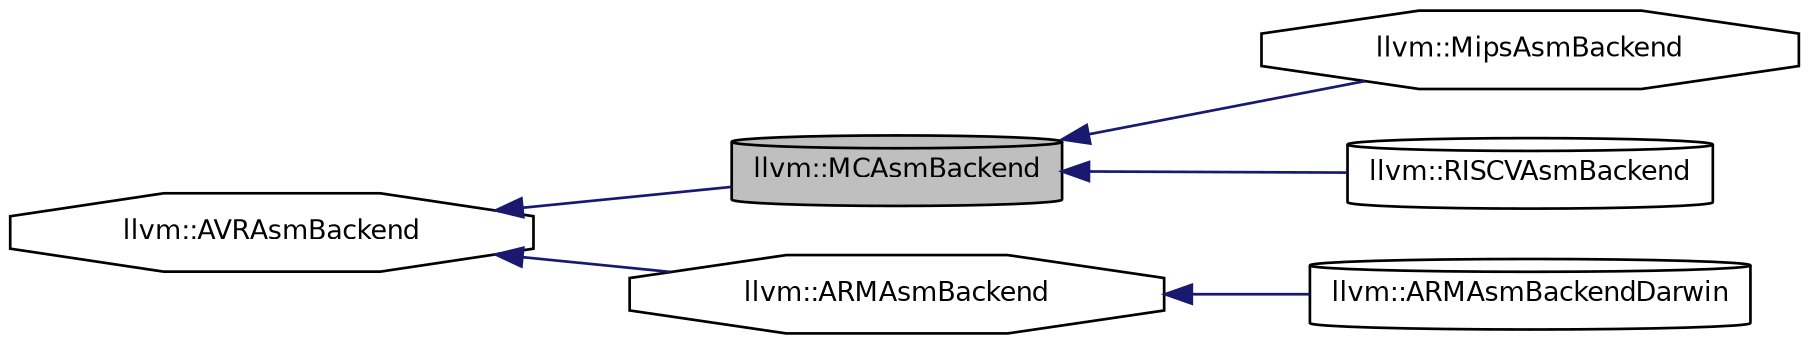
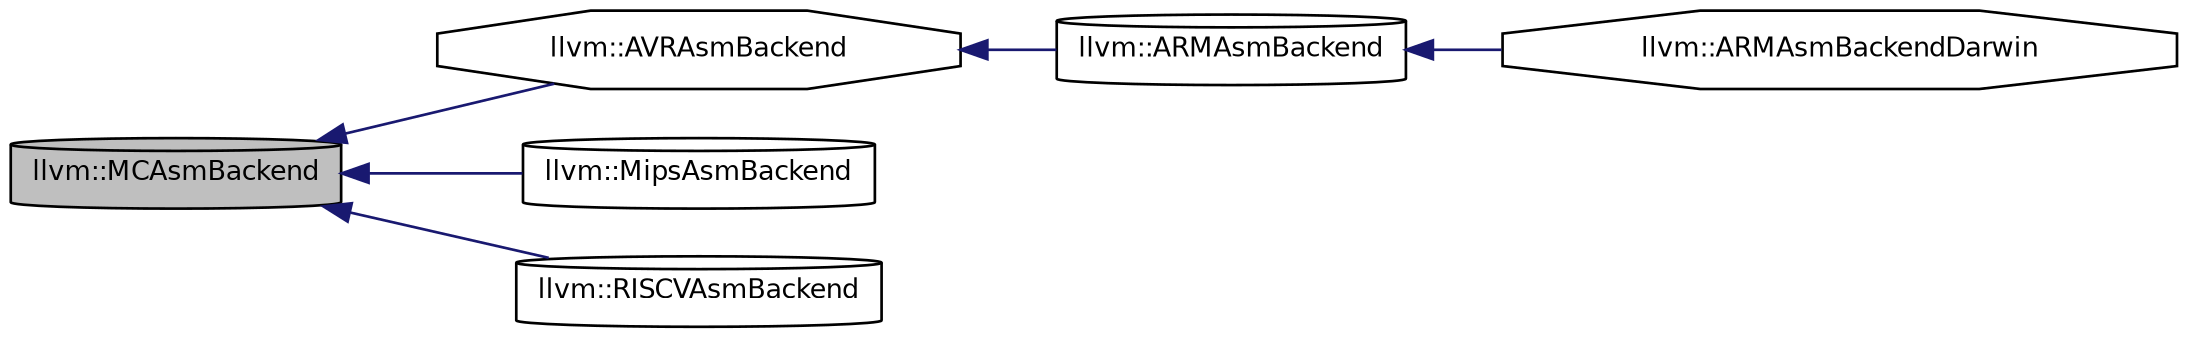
node "llvm::MipsAsmBackend": shape octagon -> cylinder
edge "llvm::MCAsmBackend" -> "llvm::AVRAsmBackend": reversed
node "llvm::ARMAsmBackend": shape octagon -> cylinder
node "llvm::ARMAsmBackendDarwin": shape cylinder -> octagon
